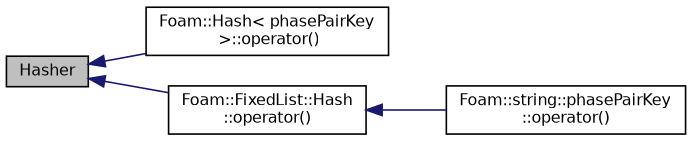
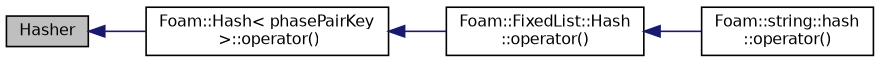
edge "Foam::FixedList::Hash ::operator()" -> "Hasher": now "Foam::FixedList::Hash ::operator()" -> "Foam::Hash< phasePairKey >::operator()"
node "Foam::string::phasePairKey ::operator()": label "Foam::string::phasePairKey ::operator()" -> "Foam::string::hash ::operator()"
